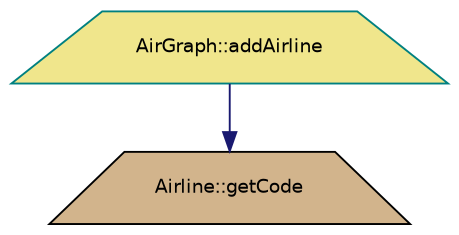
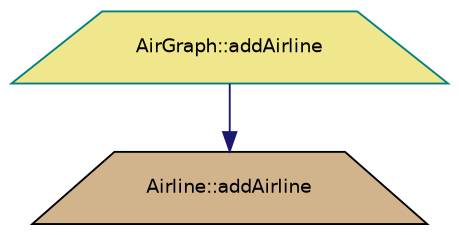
node "Airline::getCode": label "Airline::getCode" -> "Airline::addAirline"
